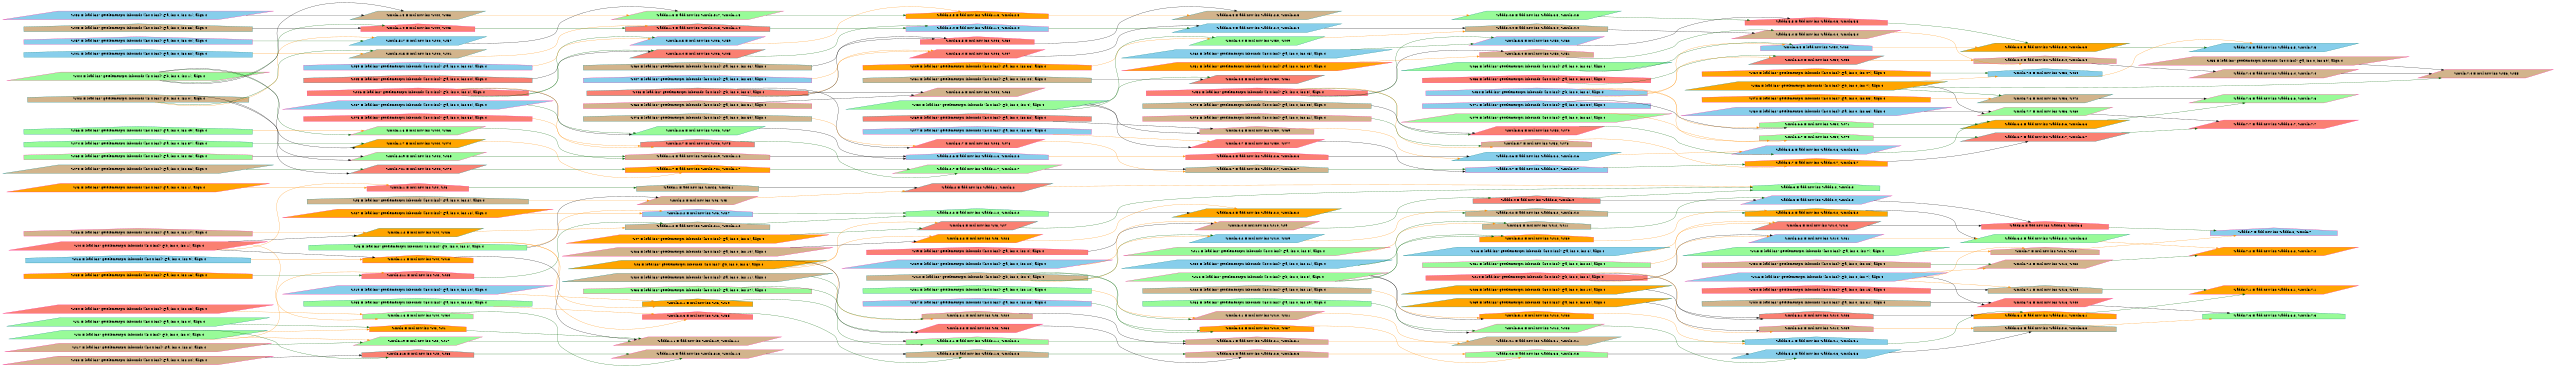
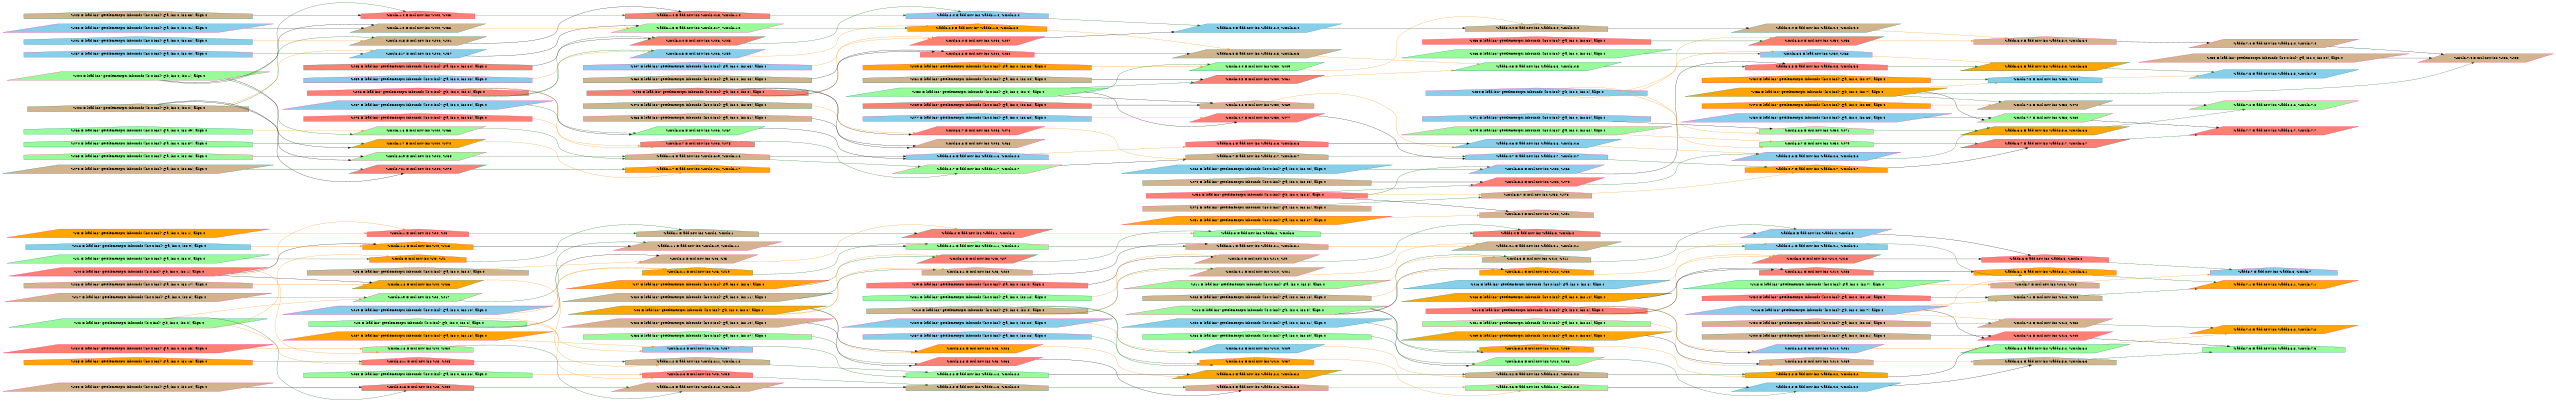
node "%add8.2.5 = add nsw i32 %add8.1.5, %mul6.2.5": label "%add8.2.5 = add nsw i32 %add8.1.5, %mul6.2.5" -> "%add8.2.5 = add nsw i37 %add8.1.5, %mul6.2.5"
node "%add8.5.4 = add nsw i32 %add8.4.4, %mul6.5.4": color deeppink -> teal
edge "%mul6.415 = mul nsw i32 %t42, %t41" -> "%add8.1.4 = add nsw i32 %mul6.415, %mul6.1.4": color darkorange -> black
edge "%mul6.5.4 = mul nsw i32 %t52, %t51" -> "%add8.5.4 = add nsw i32 %add8.4.4, %mul6.5.4": removed
edge "%mul6.4.5 = mul nsw i32 %t50, %t61" -> "%add8.4.5 = add nsw i32 %add8.3.5, %mul6.4.5": added
edge "%add8.1.7 = add nsw i32 %mul6.721, %mul6.1.7" -> "%add8.2.7 = add nsw i32 %add8.1.7, %mul6.2.7": now "%add8.1.6 = add nsw i32 %mul6.619, %mul6.1.6" -> "%add8.2.7 = add nsw i32 %add8.1.7, %mul6.2.7"
edge "%add8.4 = add nsw i32 %add8.3, %mul6.4" -> "%add8.3 = add nsw i32 %add8.2, %mul6.3": reversed
edge "%add8.6.3 = add nsw i32 %add8.5.3, %mul6.6.3" -> "%add8.7.3 = add nsw i32 %add8.6.3, %mul6.7.3": color darkorange -> darkgreen
edge "%mul6 = mul nsw i32 %t2, %t1" -> "%add8.1.1 = add nsw i32 %mul6.19, %mul6.1.1": now "%mul6 = mul nsw i32 %t2, %t1" -> "%add8.1 = add nsw i32 %mul6, %mul6.1"
